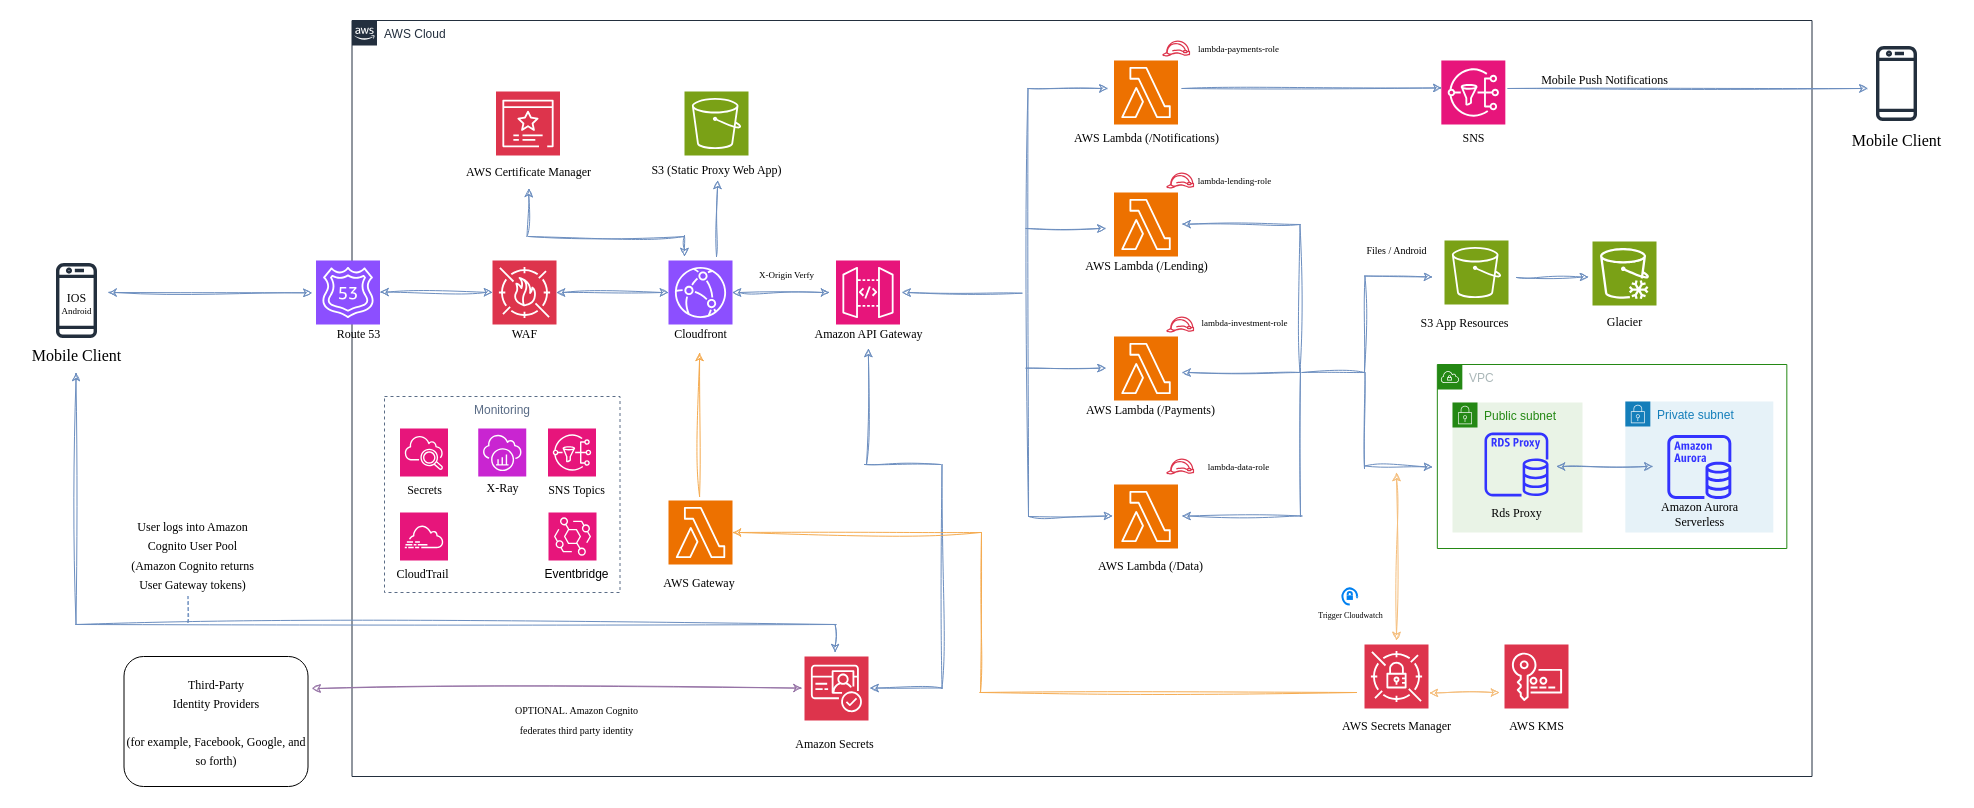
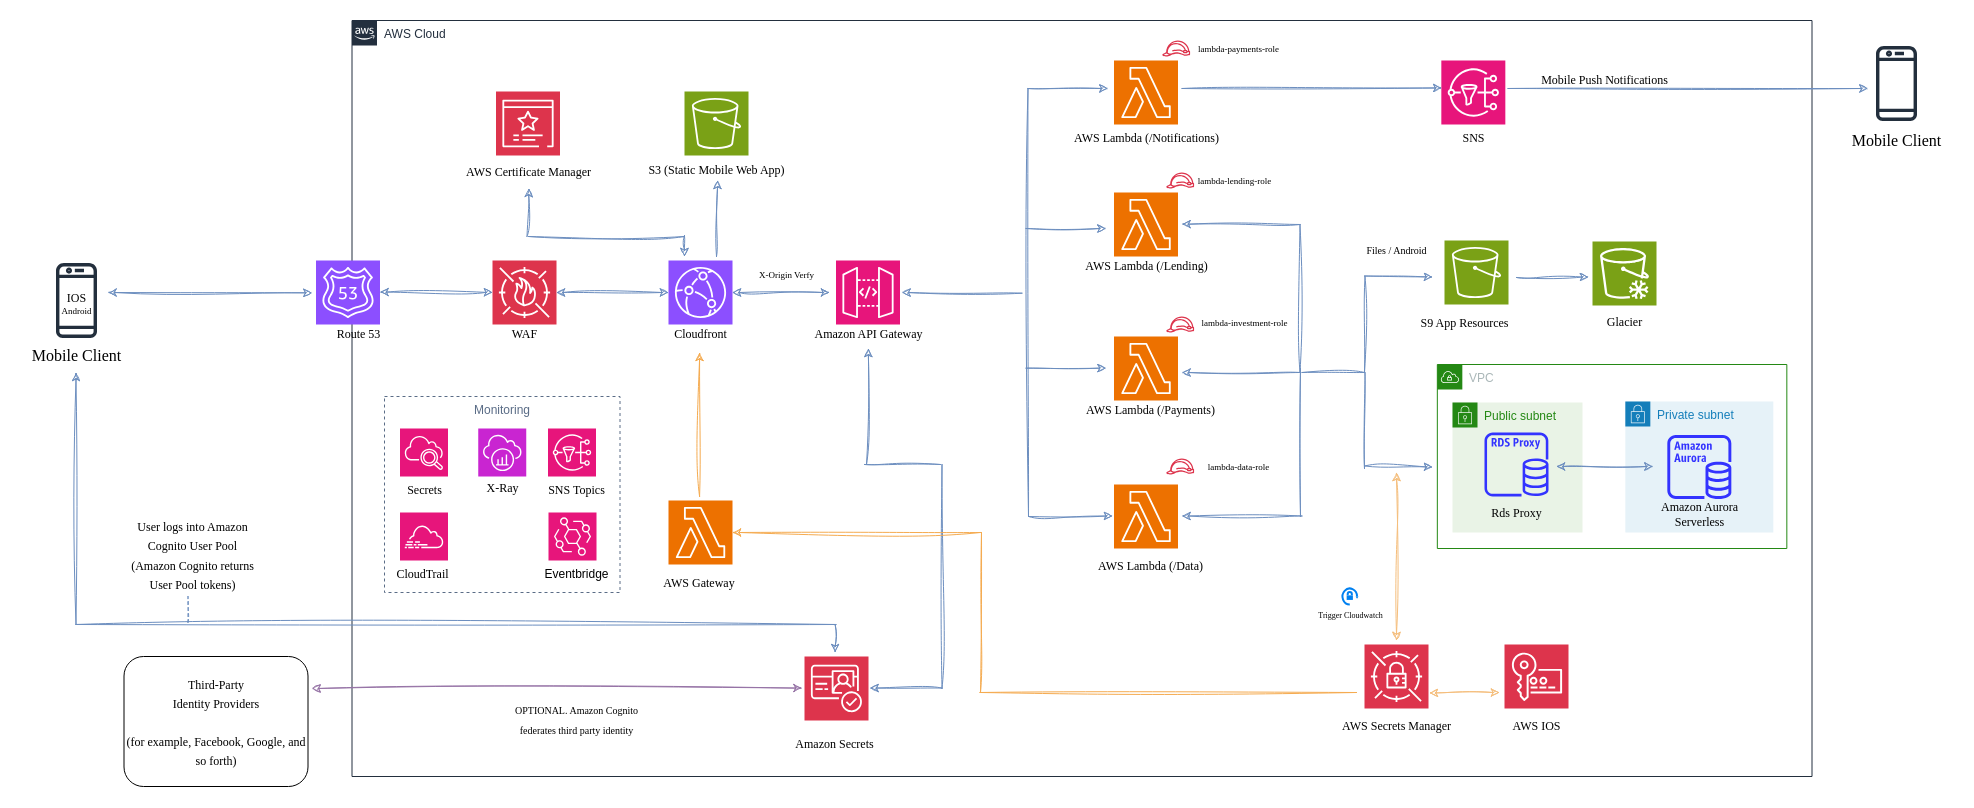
node "S3 (Static Proxy Web App)": label "S3 (Static Proxy Web App)" -> "S3 (Static Mobile Web App)"
node "S3 App Resources": label "S3 App Resources" -> "S9 App Resources"
node "User logs into Amazon Cognito User Pool (Amazon Cognito returns User Gateway tokens)": label "User logs into Amazon Cognito User Pool (Amazon Cognito returns User Gateway tokens)" -> "User logs into Amazon Cognito User Pool (Amazon Cognito returns User Pool tokens)"
node "AWS KMS": label "AWS KMS" -> "AWS IOS"
